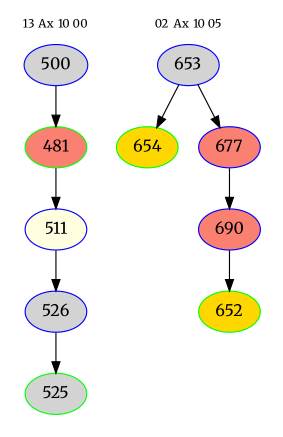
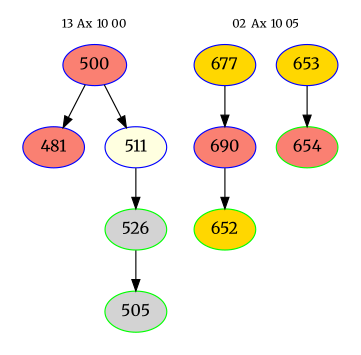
node "500": fillcolor lightgrey -> salmon
node "653": fillcolor lightgrey -> gold
edge "653" -> "677": removed
node "481": color green -> blue
node "654": fillcolor gold -> salmon
node "677": fillcolor salmon -> gold
edge "481" -> "511": now "500" -> "511"
node "526": color blue -> green
node "525": label "525" -> "505"
